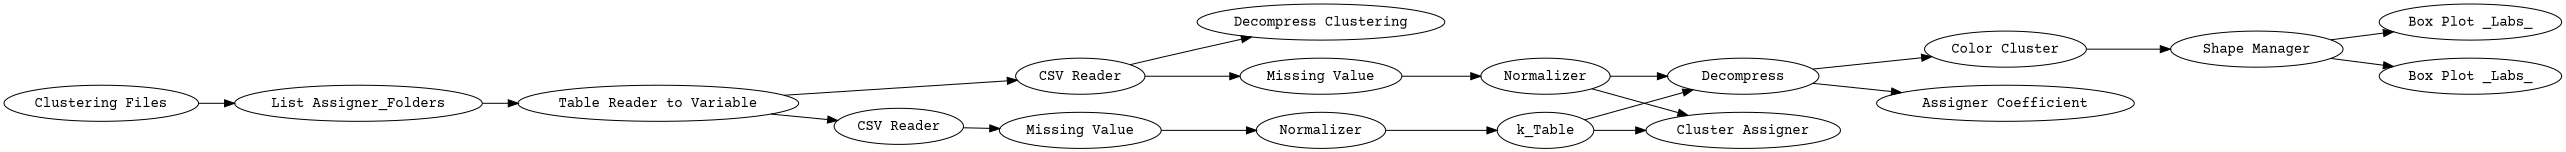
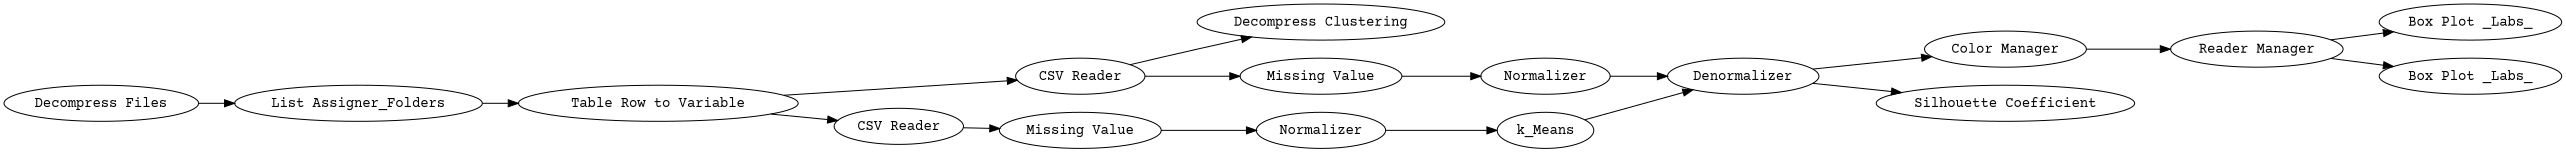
node "Color Cluster": label "Color Cluster" -> "Color Manager"
node "Shape Manager": label "Shape Manager" -> "Reader Manager"
node "Decompress": label "Decompress" -> "Denormalizer"
node "Clustering Files": label "Clustering Files" -> "Decompress Files"
node "Table Reader to Variable": label "Table Reader to Variable" -> "Table Row to Variable"
node "Assigner Coefficient": label "Assigner Coefficient" -> "Silhouette Coefficient"
node "k_Table": label "k_Table" -> "k_Means"
node "Cluster Assigner": removed
